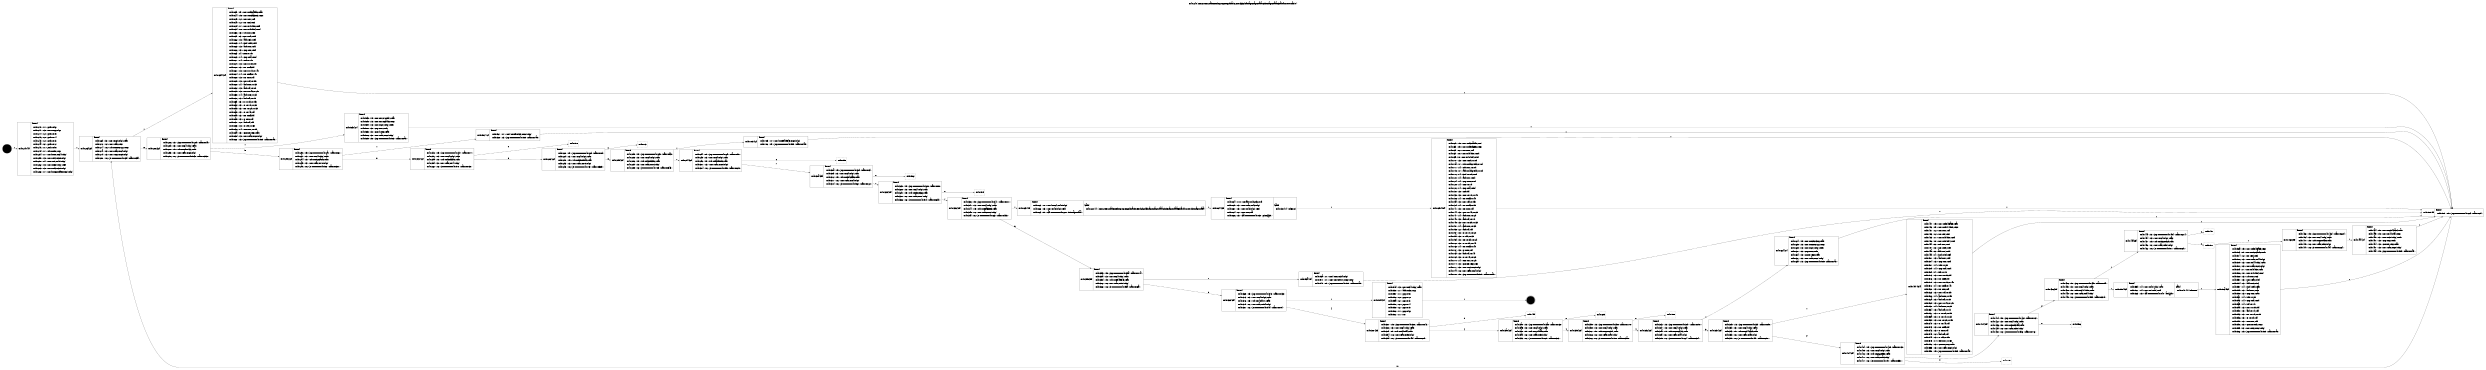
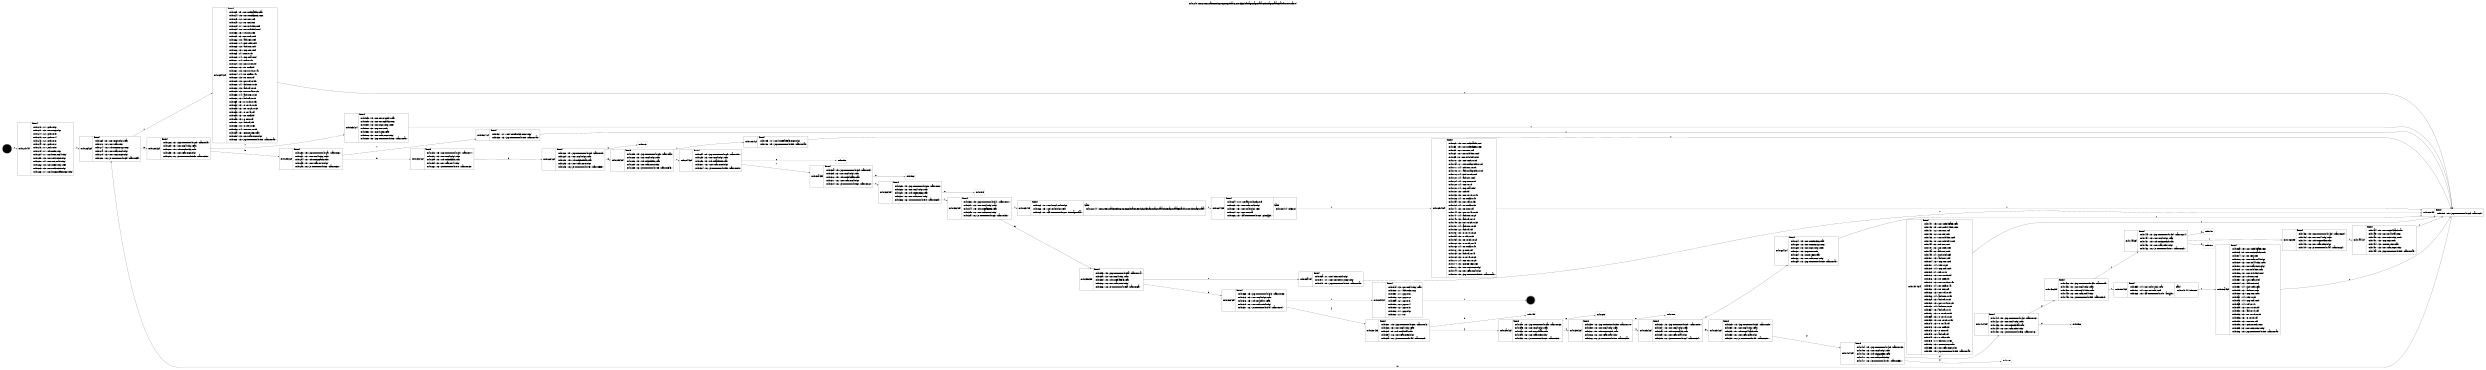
node "0x40197e": removed
edge "0x401911" -> "0x401468 [25]": now "0x40144f [25]" -> "0x401468 [25]"
edge "0x4013eb [25]" -> "0x4014d7 [134]": removed, label "1"
